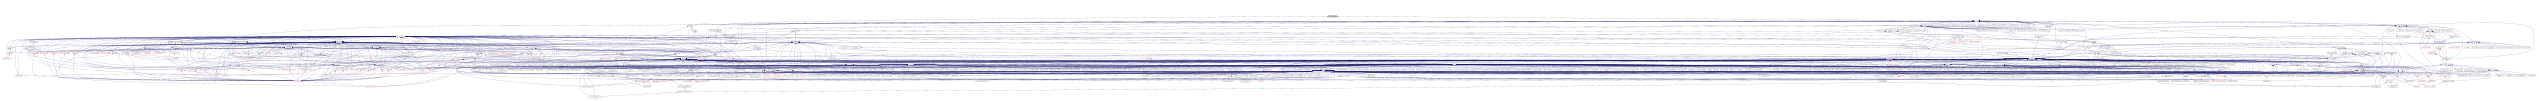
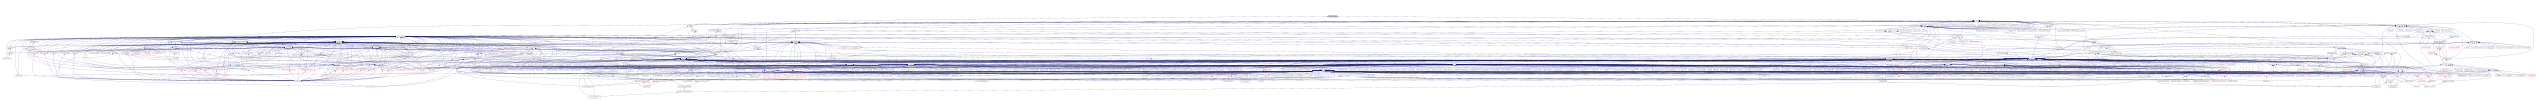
node "query_counters.hpp": removed
